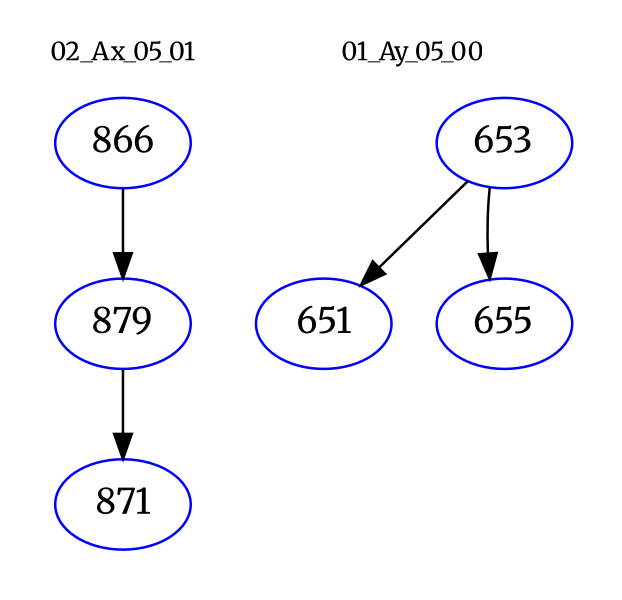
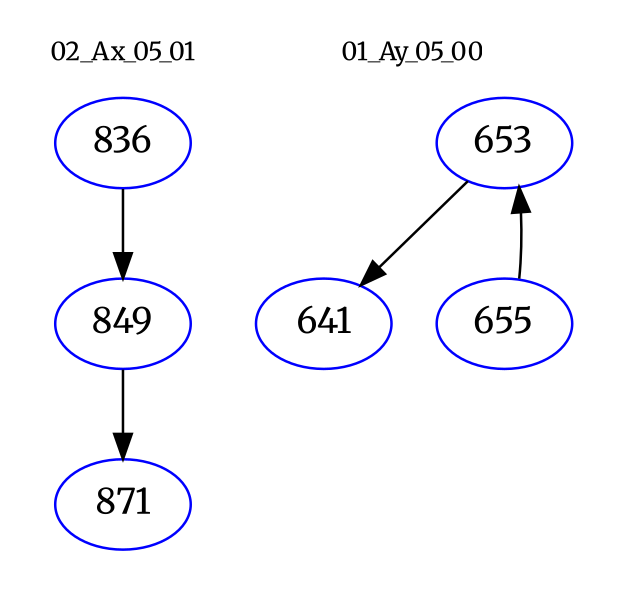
node "866": label "866" -> "836"
edge "653" -> "655": reversed
node "879": label "879" -> "849"
node "651": label "651" -> "641"
